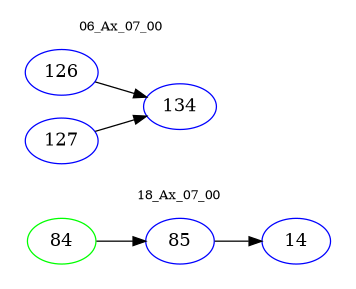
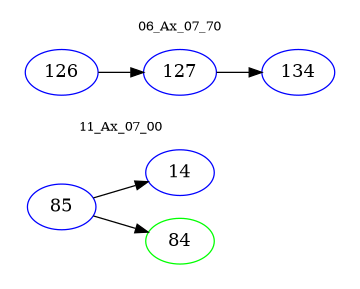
cluster "06_Ax_07_00": label "06_Ax_07_00" -> "06_Ax_07_70"
edge "126" -> "134": now "126" -> "127"
cluster "18_Ax_07_00": label "18_Ax_07_00" -> "11_Ax_07_00"
edge "84" -> "85": reversed
